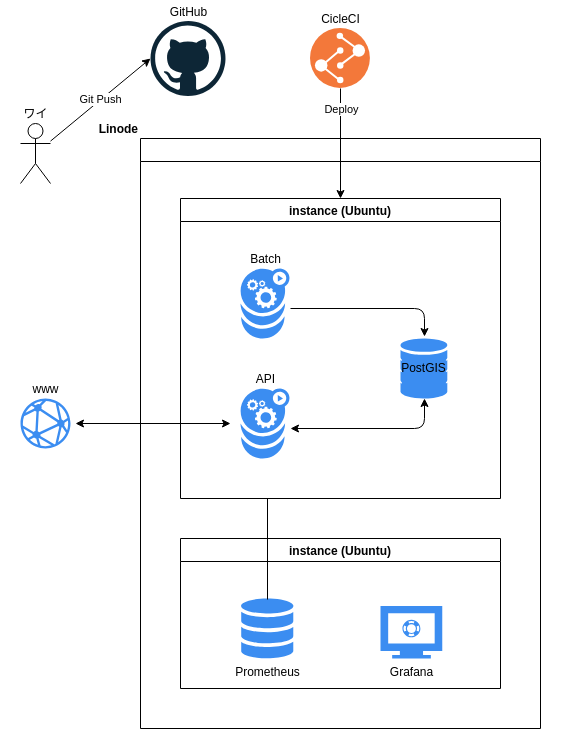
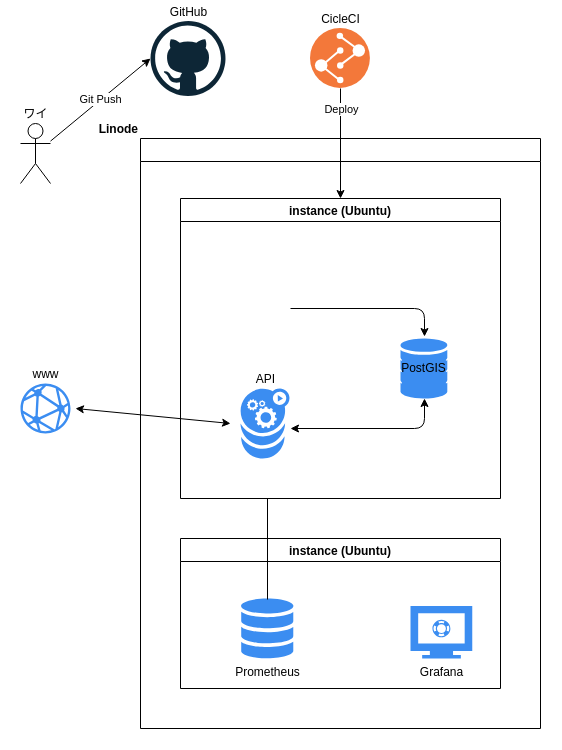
node "Batch": removed
node "www": moved (46, 424) -> (46, 409)
node "Grafana": moved (411, 632) -> (441, 632)
